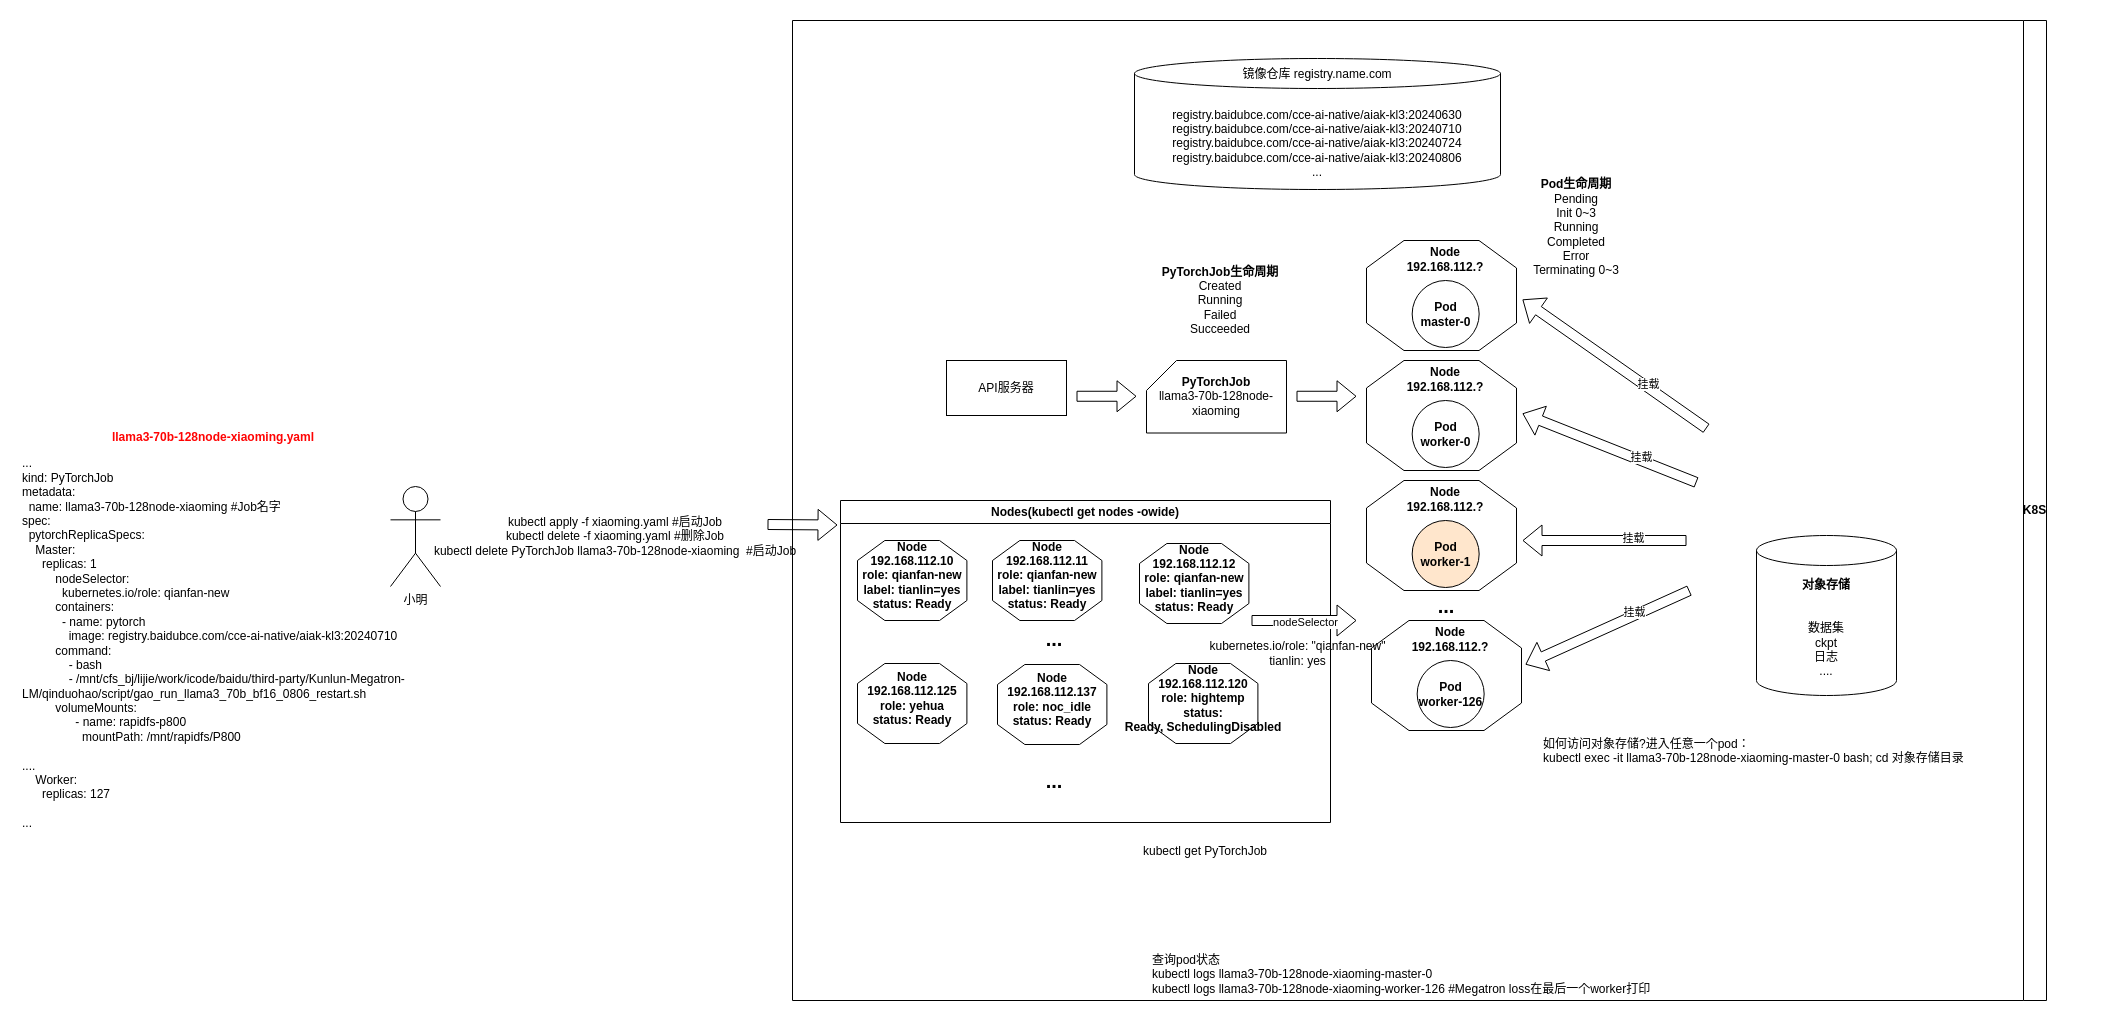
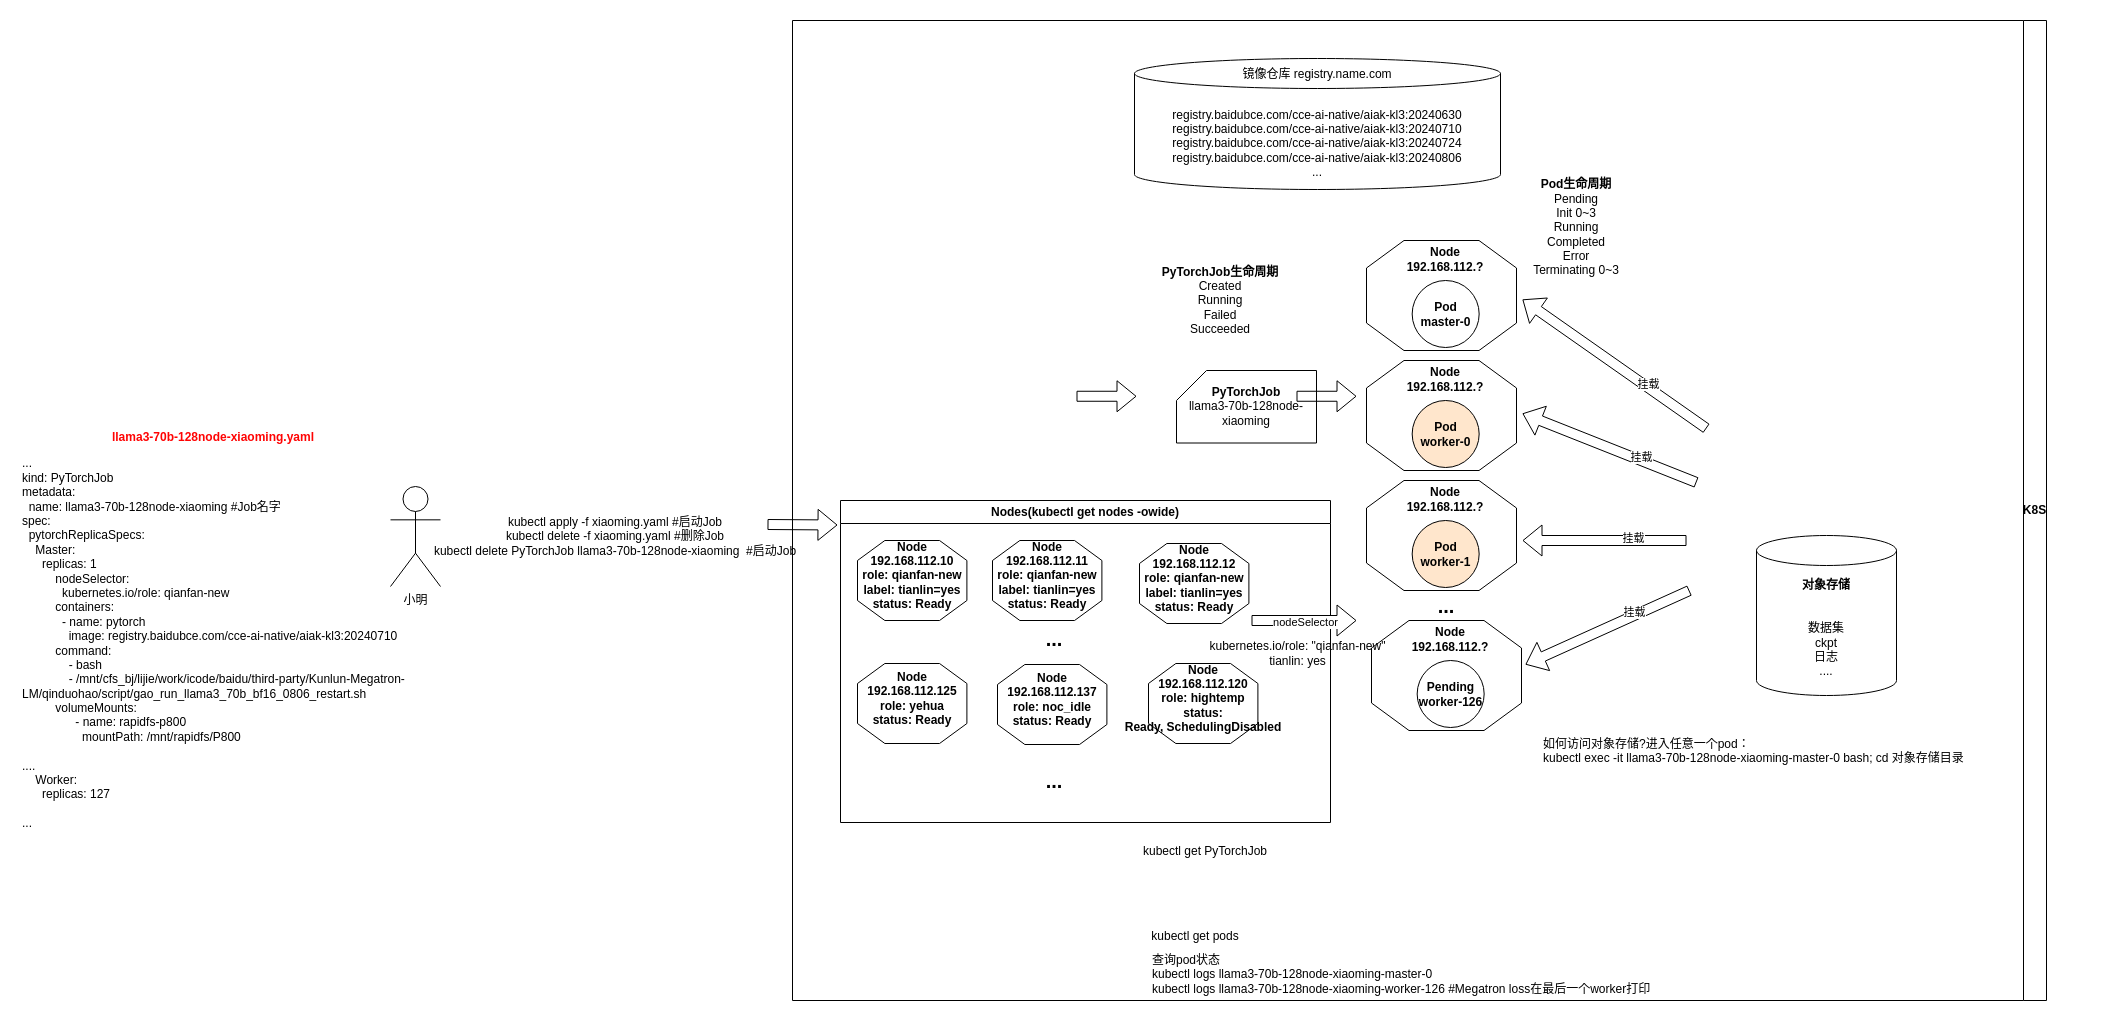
node "API服务器": removed
node "PyTorchJob llama3-70b-128node-xiaoming": moved (1217, 397) -> (1247, 407)
node "Pod worker-0": fillcolor #ffffff -> #ffe6cc
node "Pod worker-126": label "Pod worker-126" -> "Pending worker-126"
node "kubectl get pods": added
